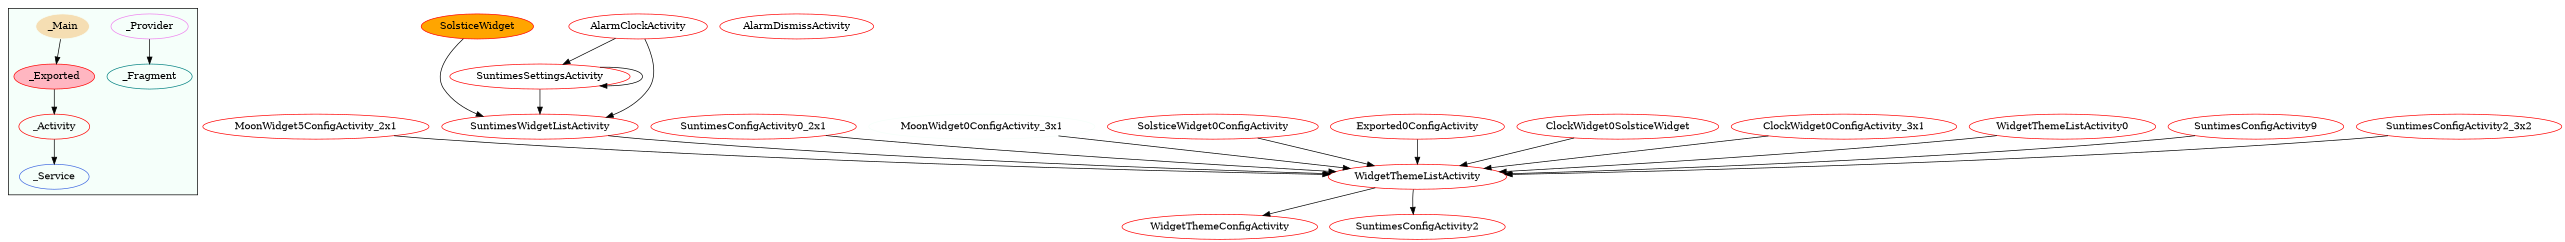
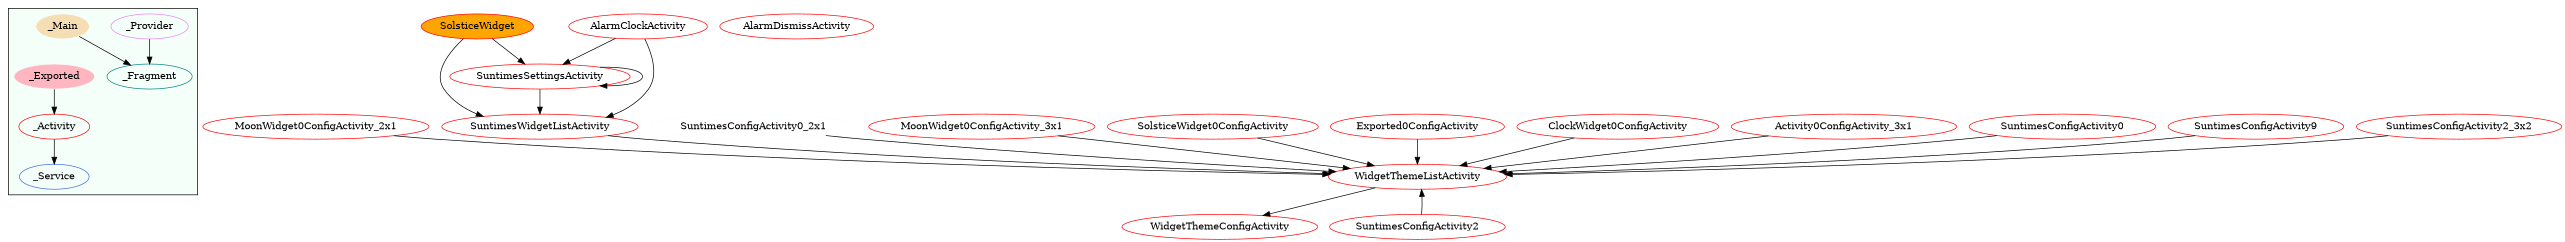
edge "_Main" -> "_Exported": now "_Main" -> "_Fragment"
edge "SolsticeWidget" -> "SuntimesSettingsActivity": added
node "_Exported": color red -> mintcream
node "MoonWidget5ConfigActivity_2x1": label "MoonWidget5ConfigActivity_2x1" -> "MoonWidget0ConfigActivity_2x1"
node "SuntimesConfigActivity0_2x1": color red -> mintcream
node "MoonWidget0ConfigActivity_3x1": color mintcream -> red
node "ClockWidget0SolsticeWidget": label "ClockWidget0SolsticeWidget" -> "ClockWidget0ConfigActivity"
node "ClockWidget0ConfigActivity_3x1": label "ClockWidget0ConfigActivity_3x1" -> "Activity0ConfigActivity_3x1"
node "WidgetThemeListActivity0": label "WidgetThemeListActivity0" -> "SuntimesConfigActivity0"
edge "WidgetThemeListActivity" -> "SuntimesConfigActivity2": reversed
